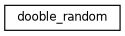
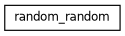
node "dooble_random": label "dooble_random" -> "random_random"
